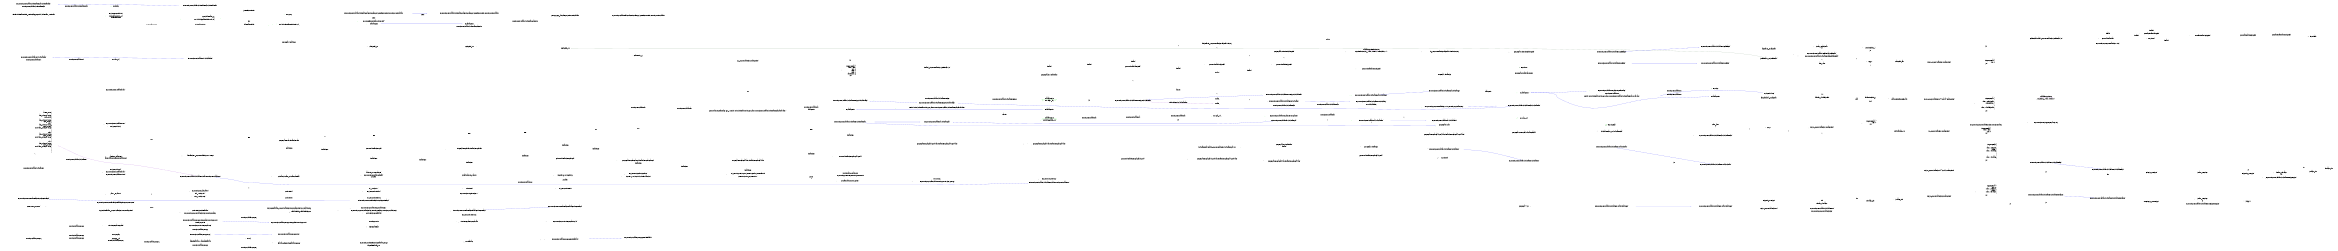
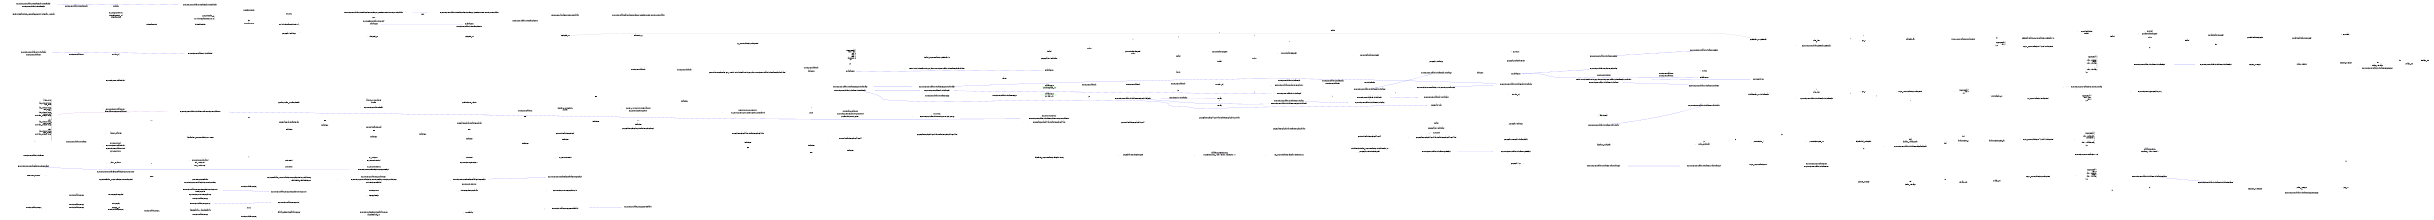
node "Newtonsoft.Json.Tests.Serialization.Foo1": label "Newtonsoft.Json.Tests.Serialization.Foo1" -> "Newtonsoft.Json.Tests.MethodInfo.Foo1"
node "joe.NumberOfChildrenSpecified = true": added
